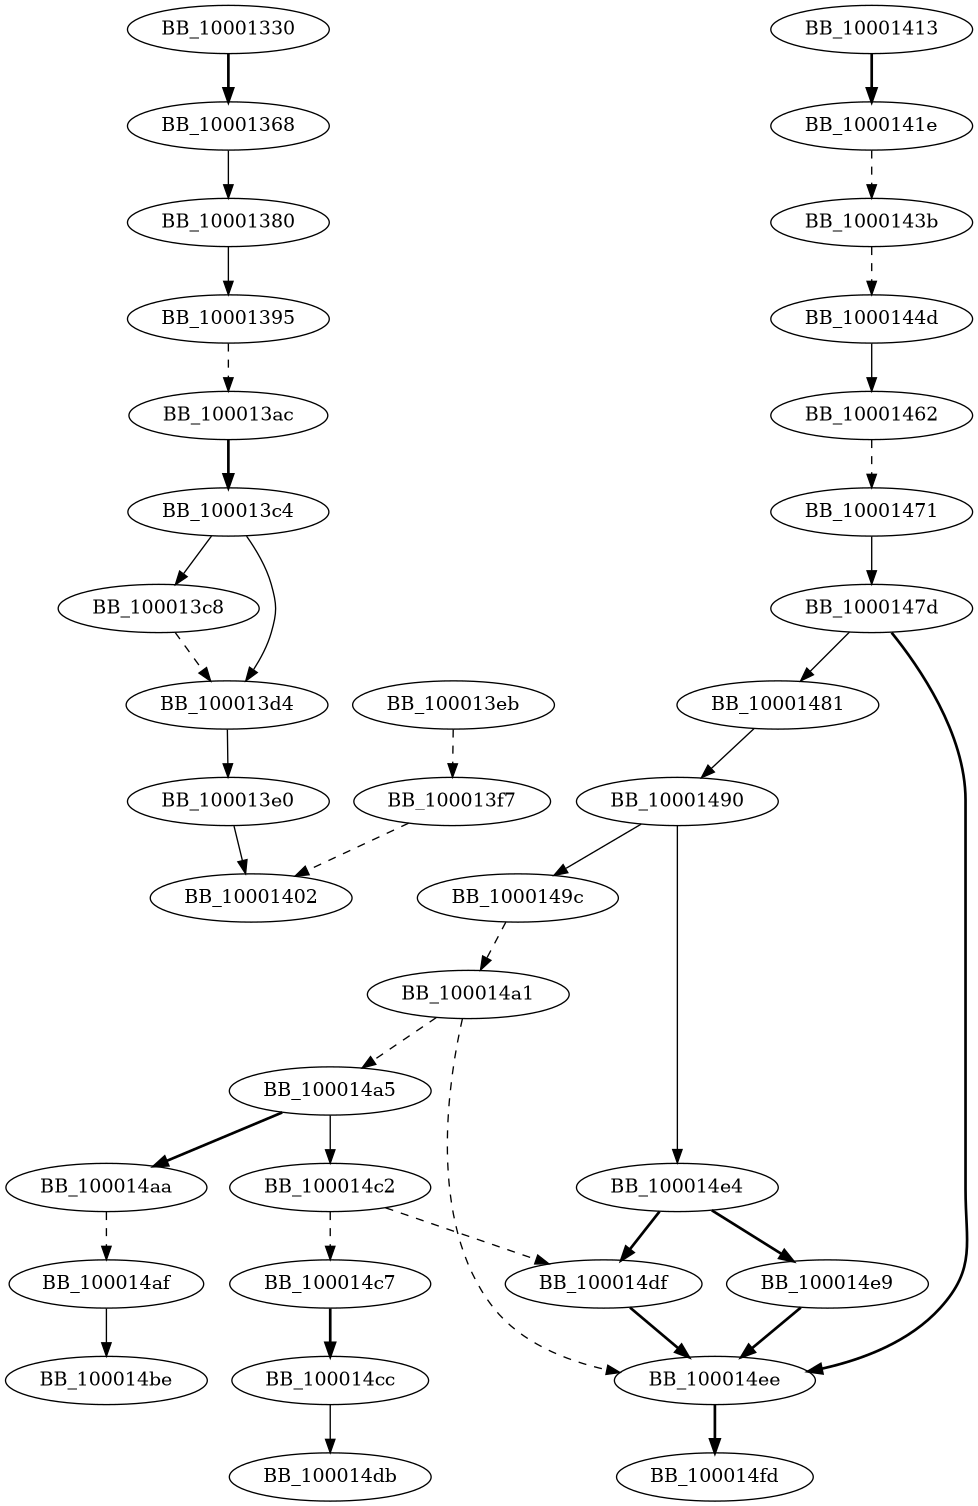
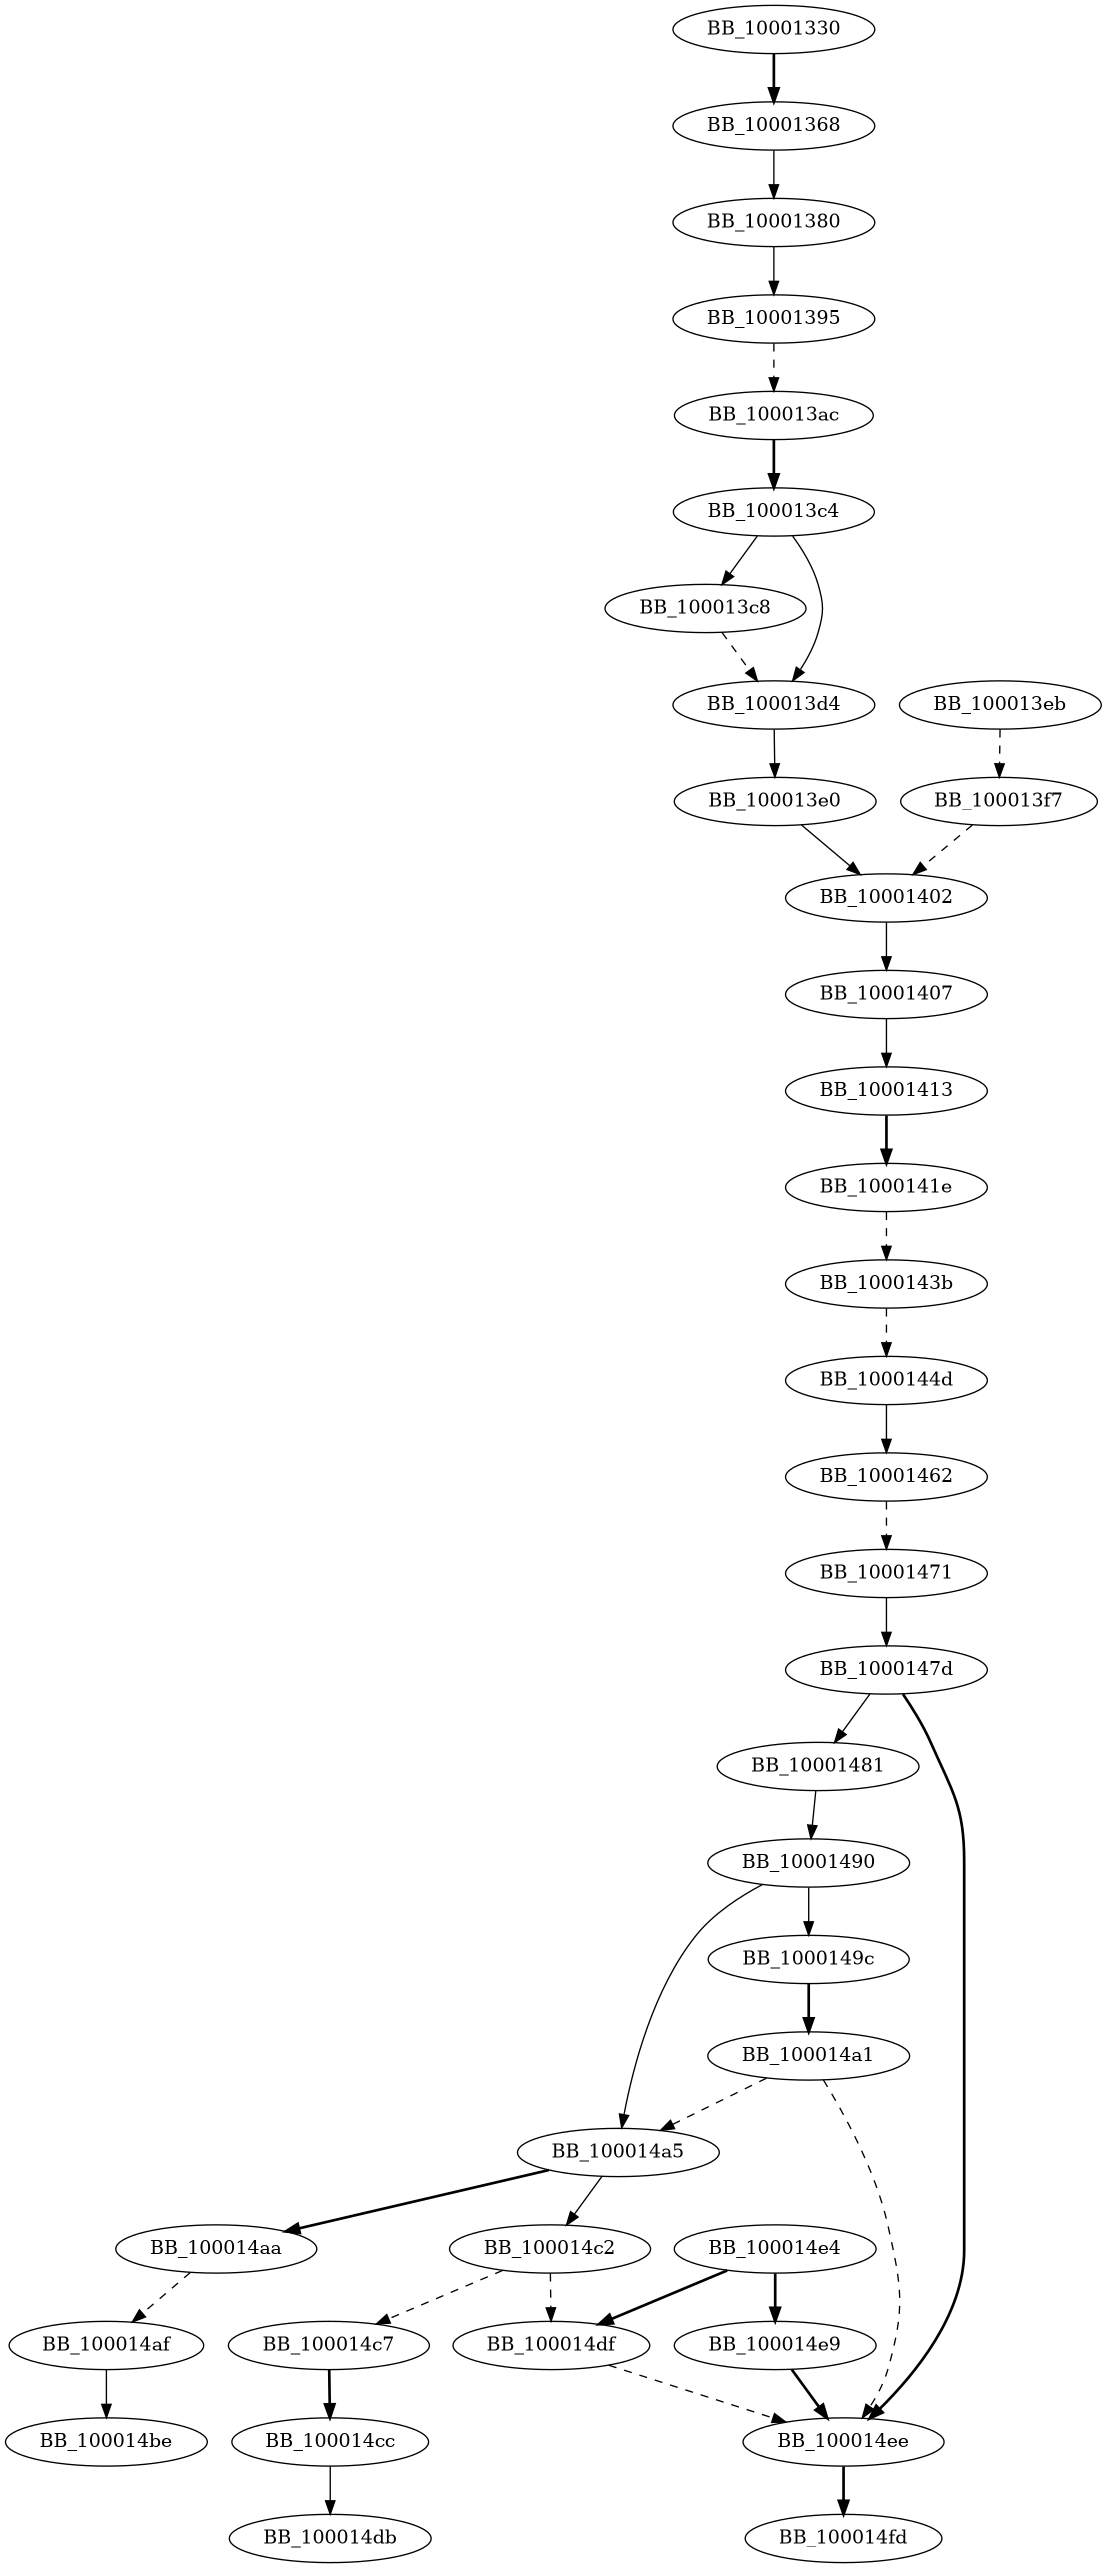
edge "BB_1000149c" -> "BB_100014a1": style dashed -> bold
edge "BB_10001490" -> "BB_100014e4": now "BB_10001490" -> "BB_100014a5"
node "BB_10001407": added
edge "BB_100014df" -> "BB_100014ee": style bold -> dashed
